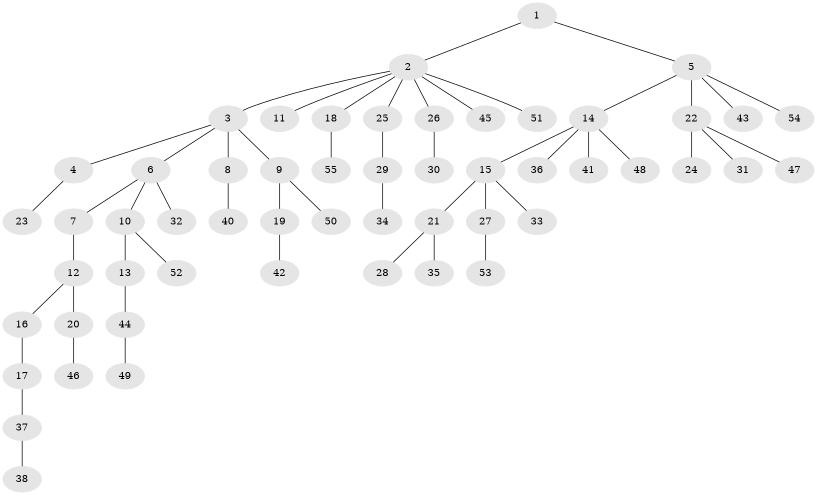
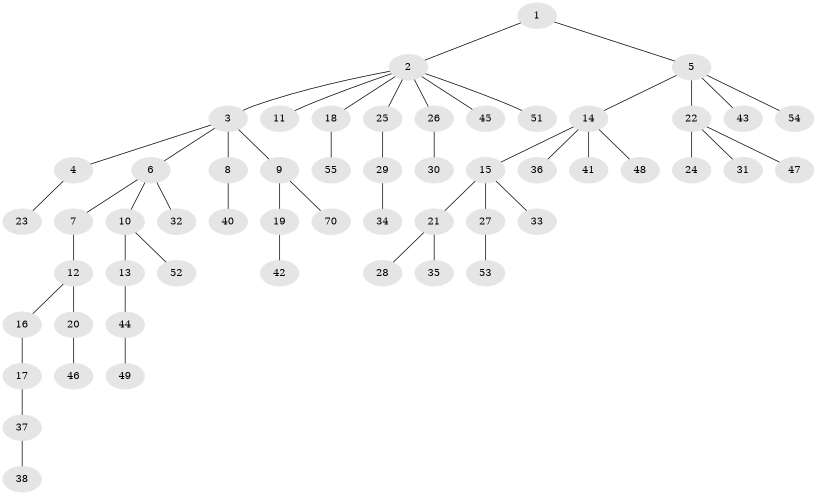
node "50": label "50" -> "70"
